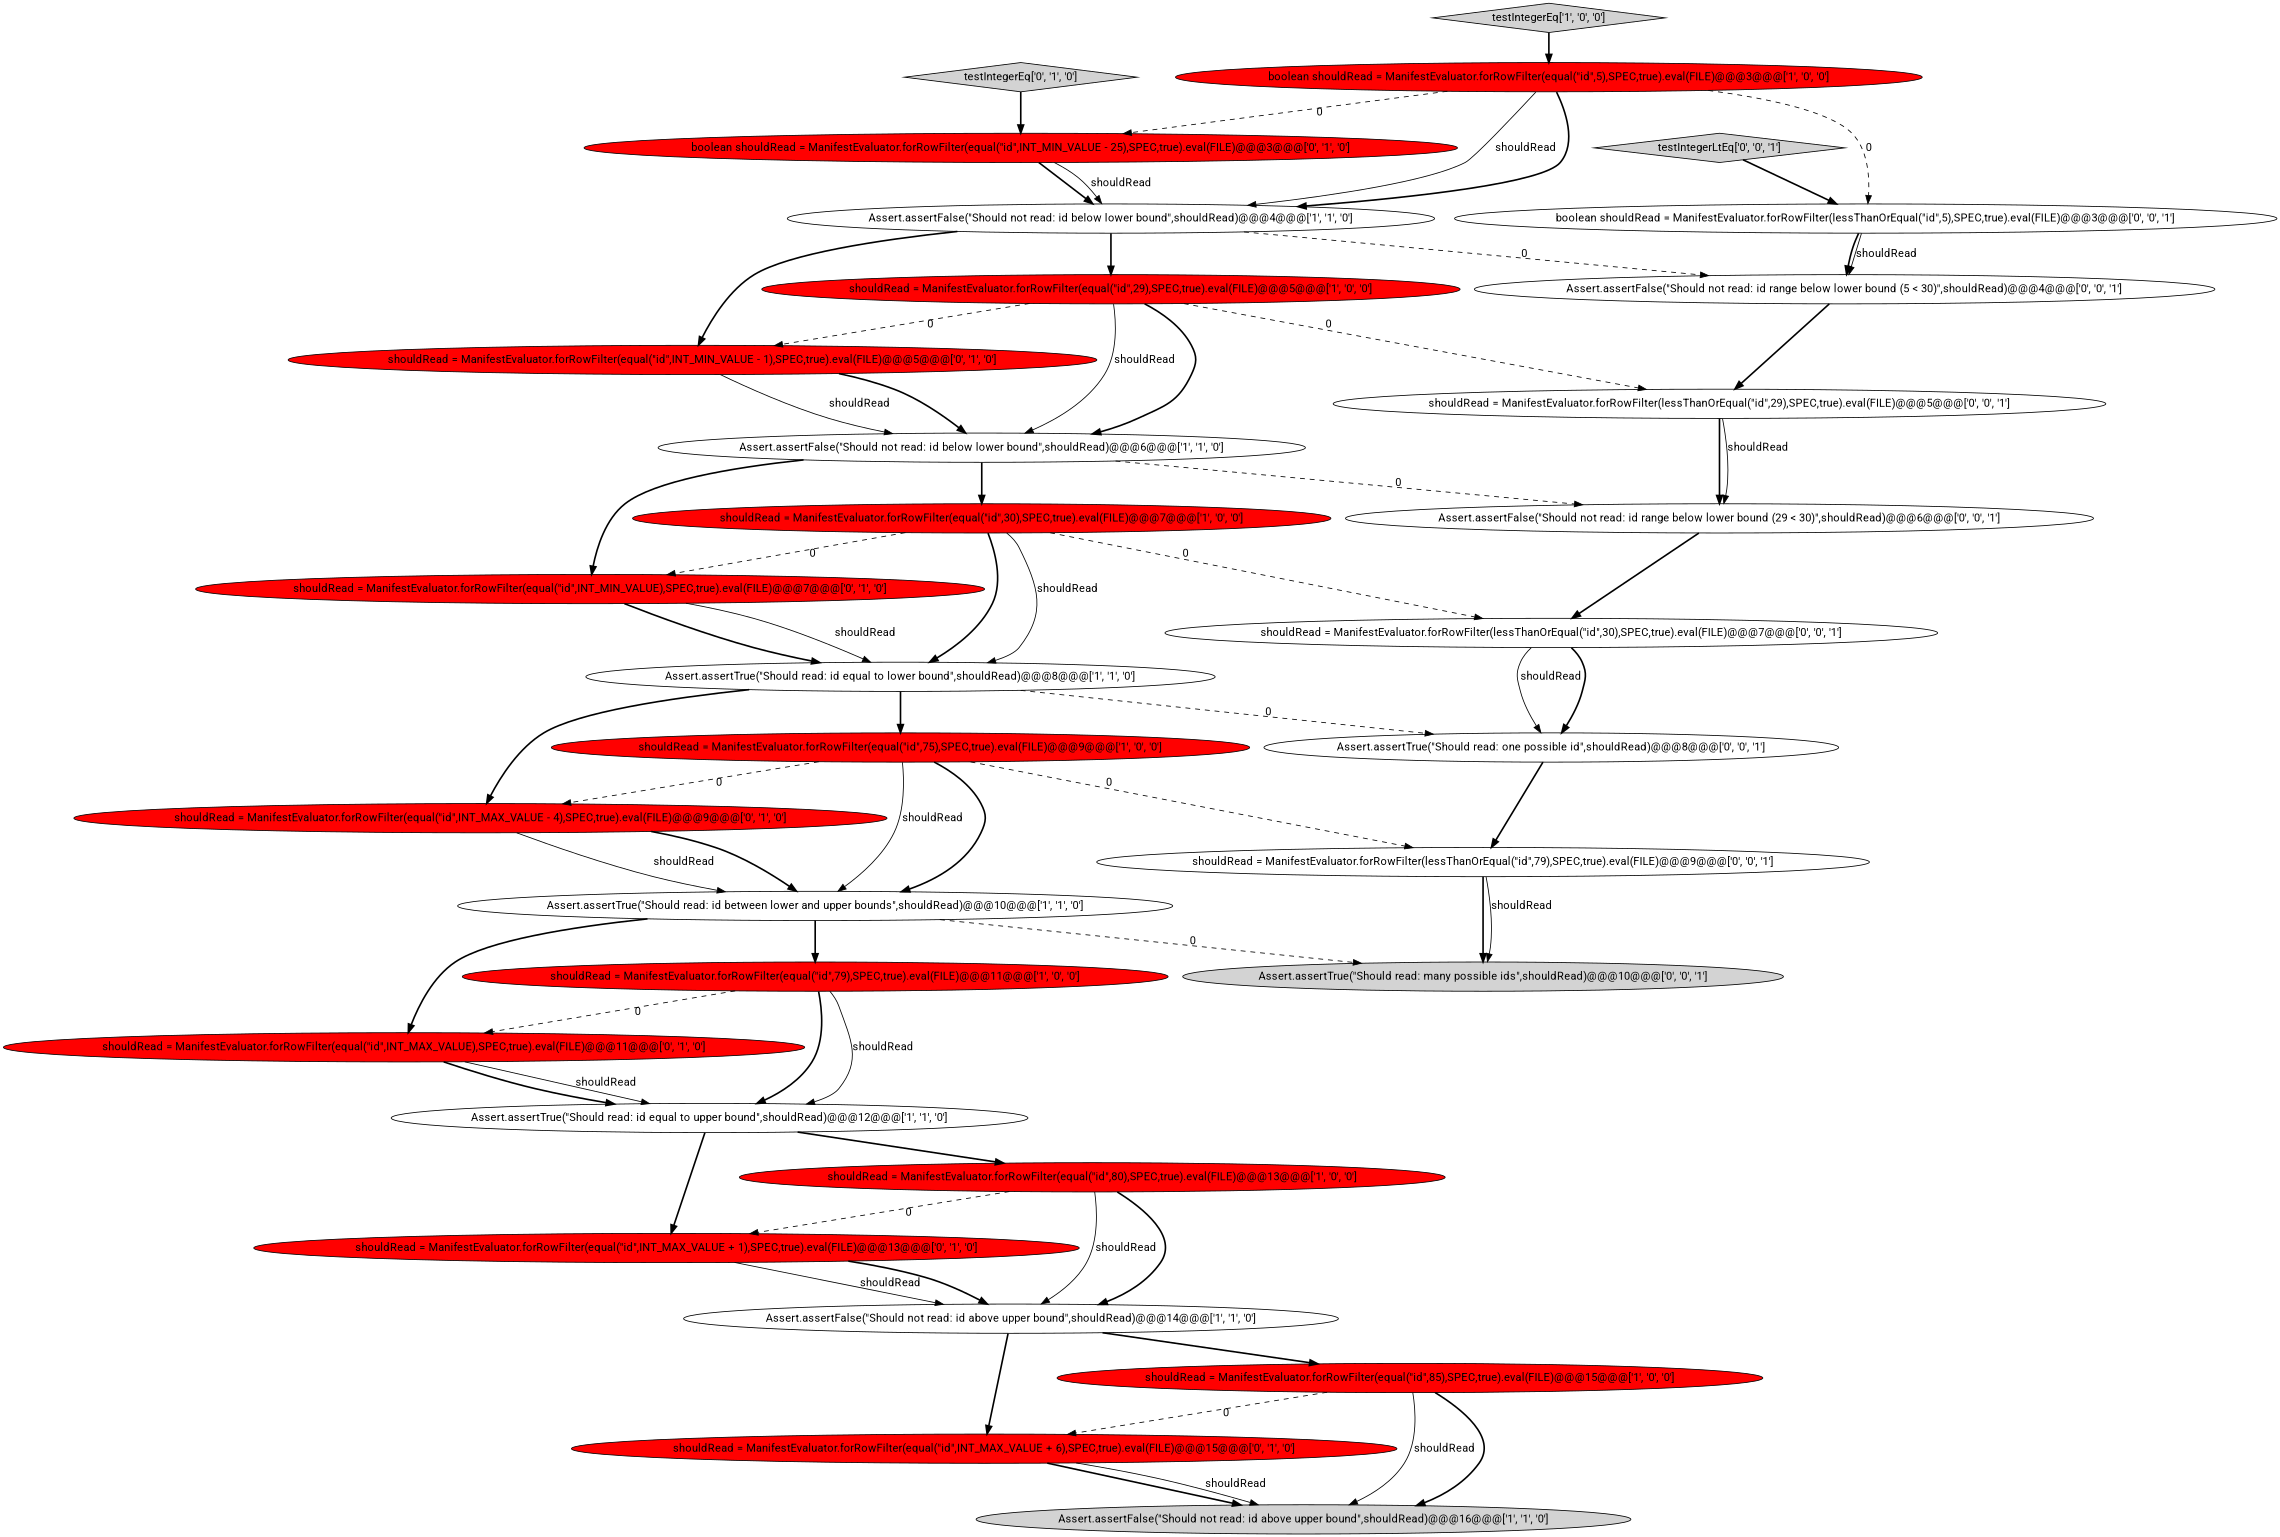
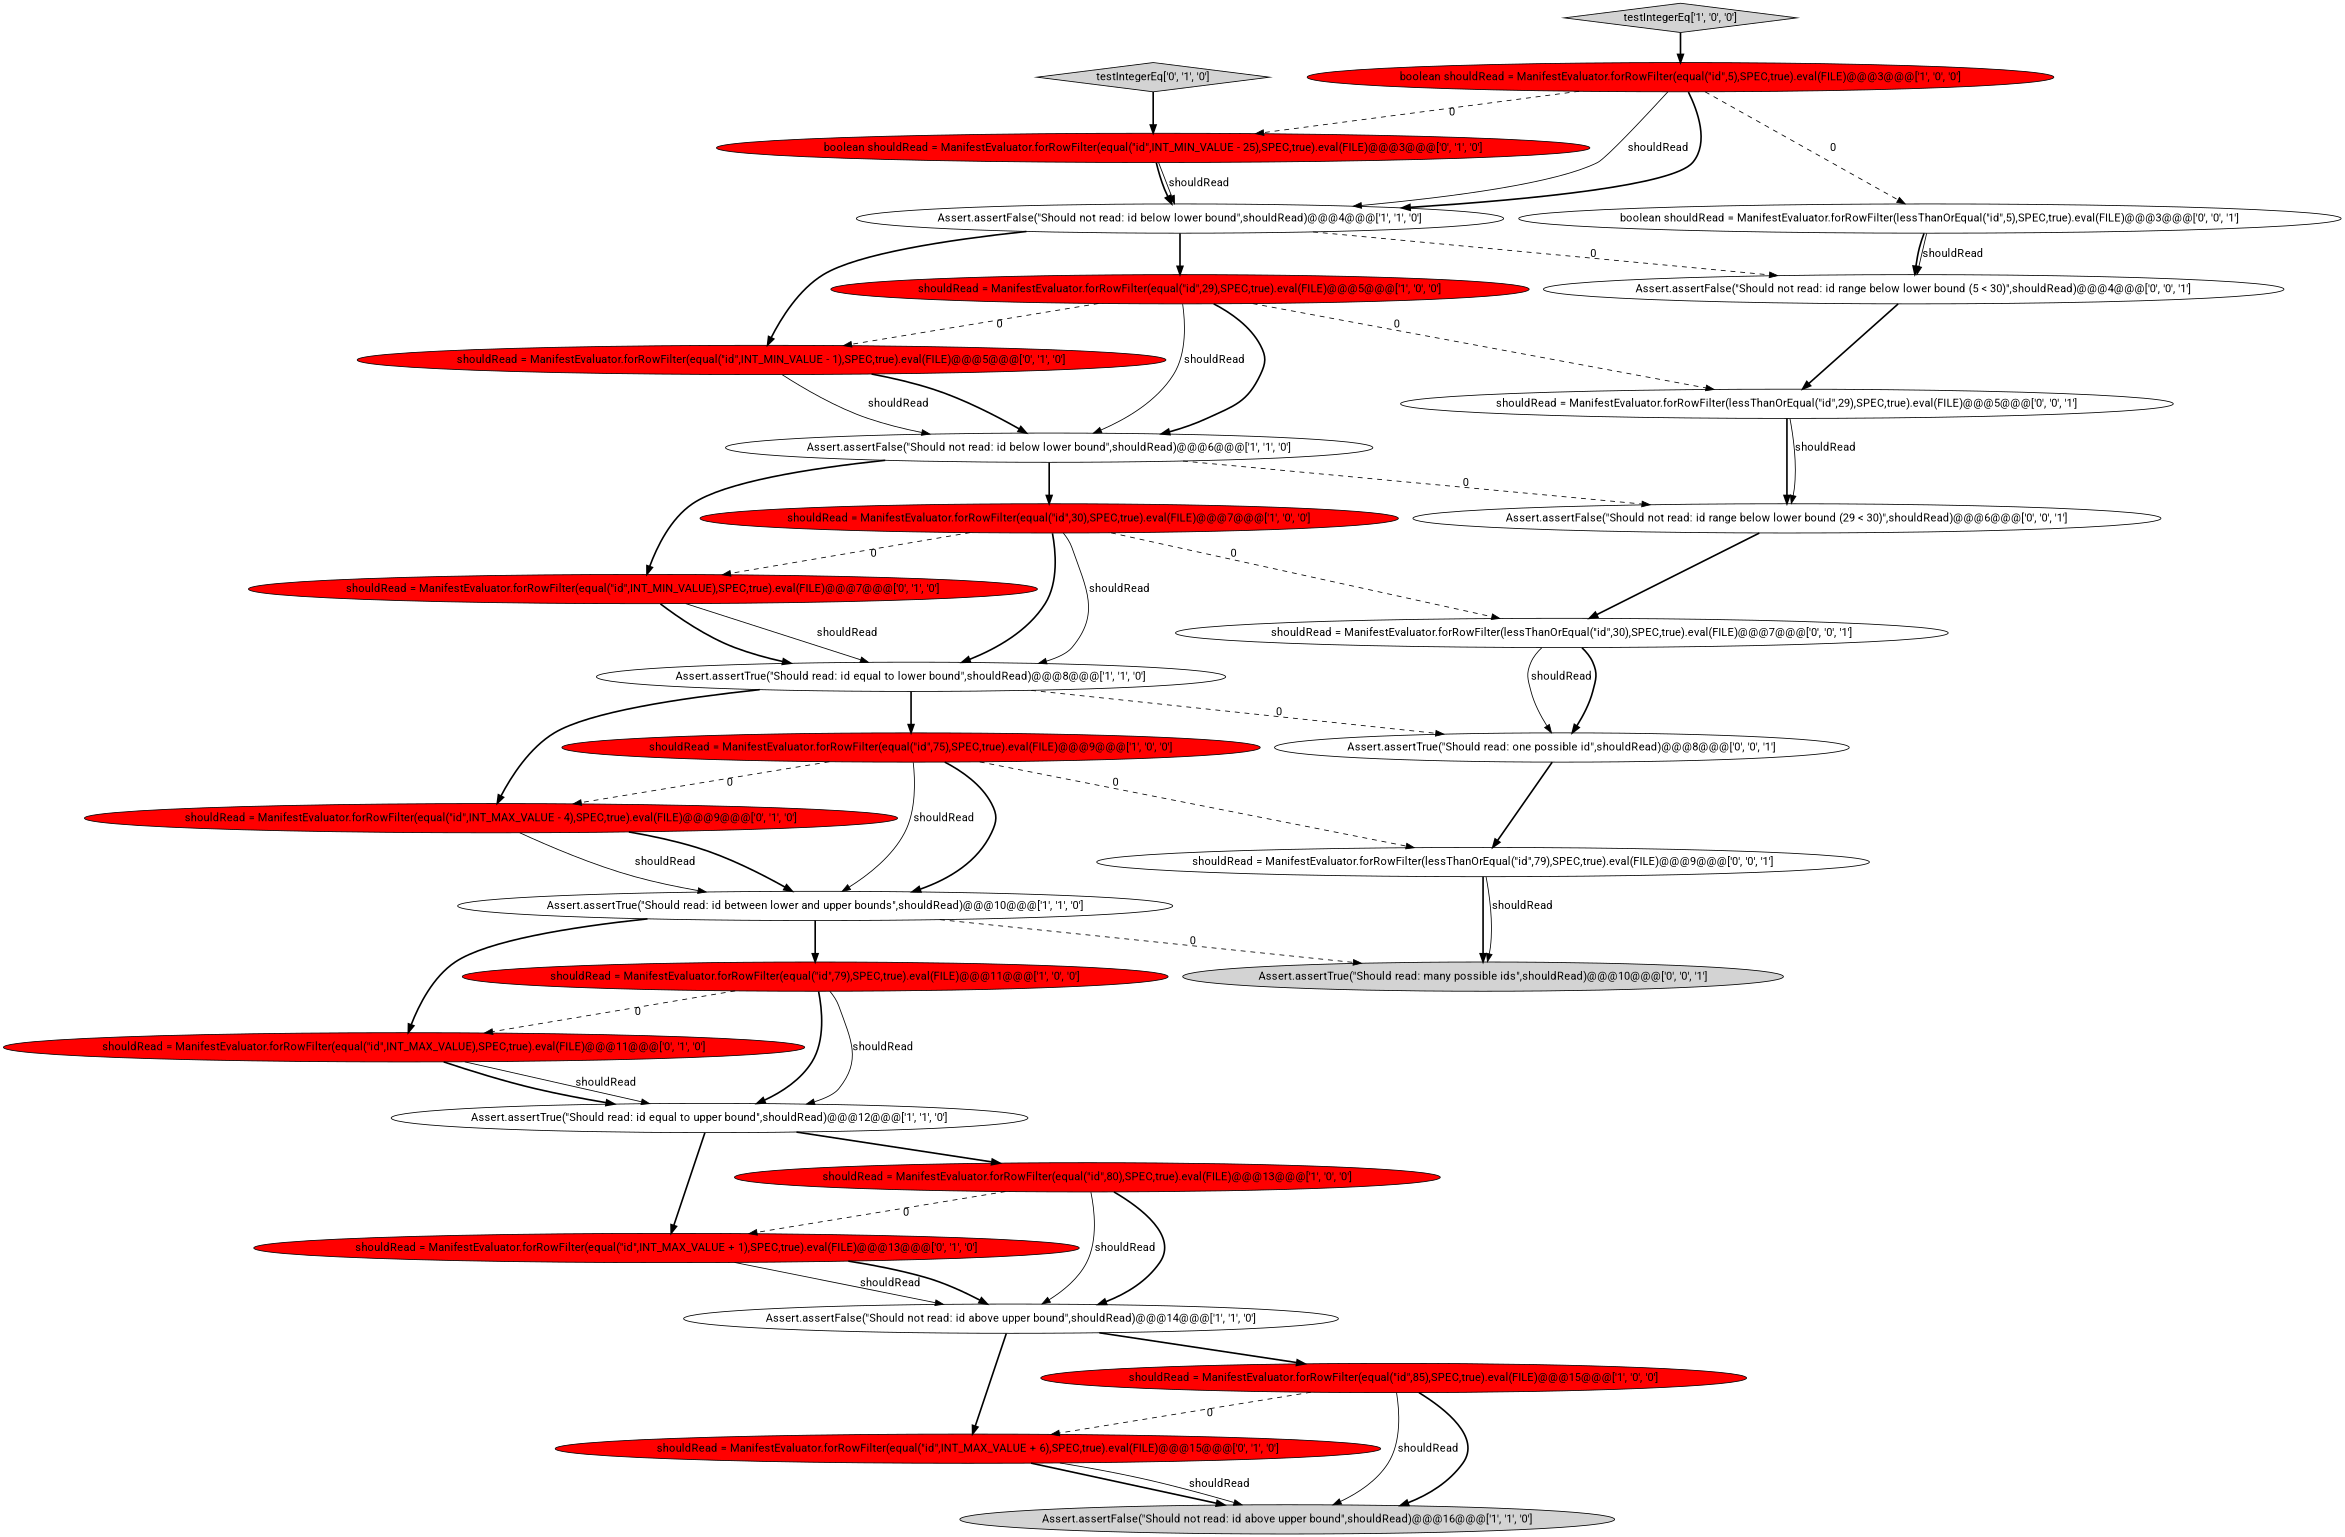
node "testIntegerLtEq['0', '0', '1']": removed
